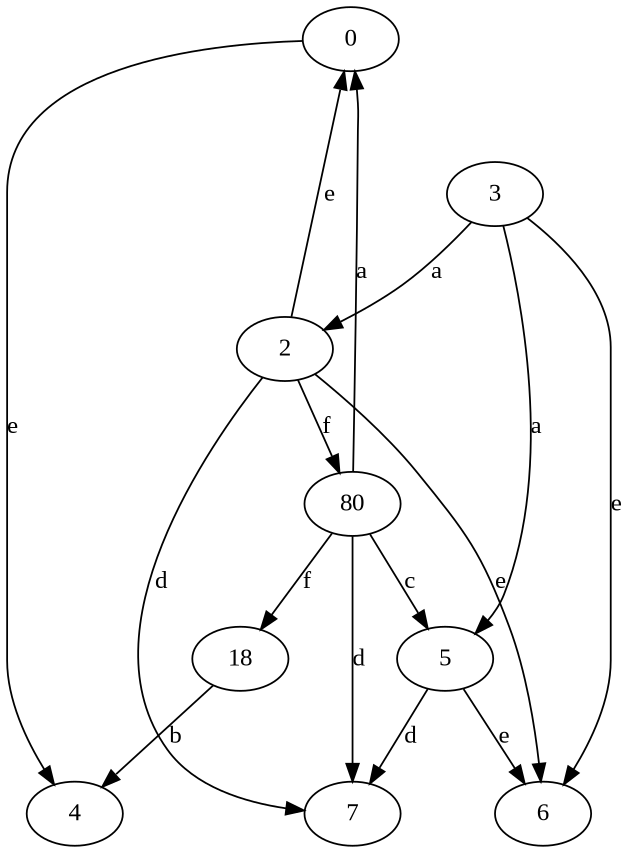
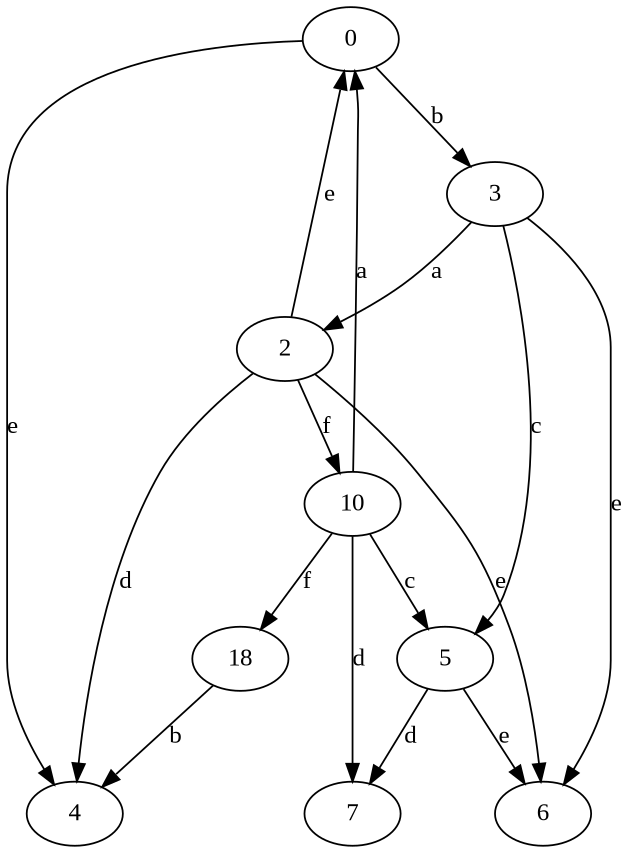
edge "0" -> "3": added, label "b"
edge "3" -> "5": label "a" -> "c"
node "80": label "80" -> "10"
edge "2" -> "7": now "2" -> "4"
